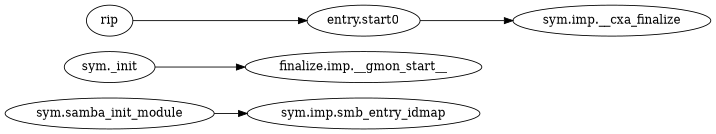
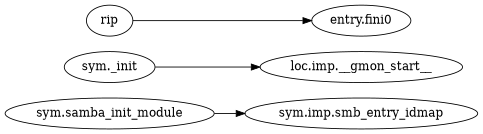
node "entry.start0": label "entry.start0" -> "entry.fini0"
node "sym.imp.__cxa_finalize": removed
node "finalize.imp.__gmon_start__": label "finalize.imp.__gmon_start__" -> "loc.imp.__gmon_start__"
